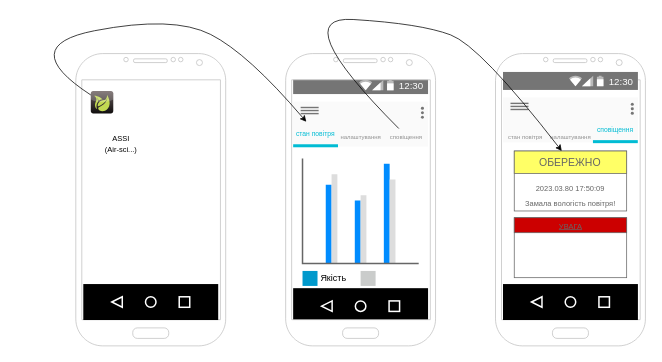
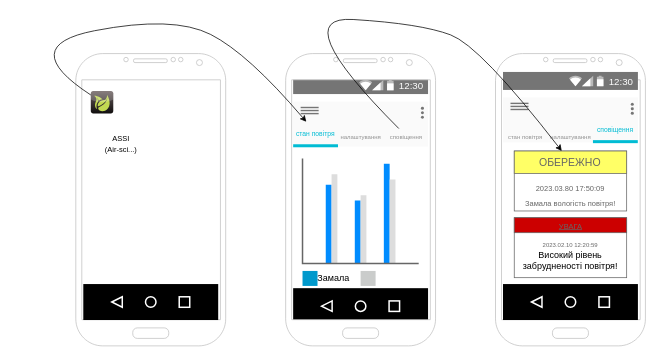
node "2023.02.10 12:20:59Високий рівень забрудненості повітря!": added
node "Якість": label "Якість" -> "Замала"
